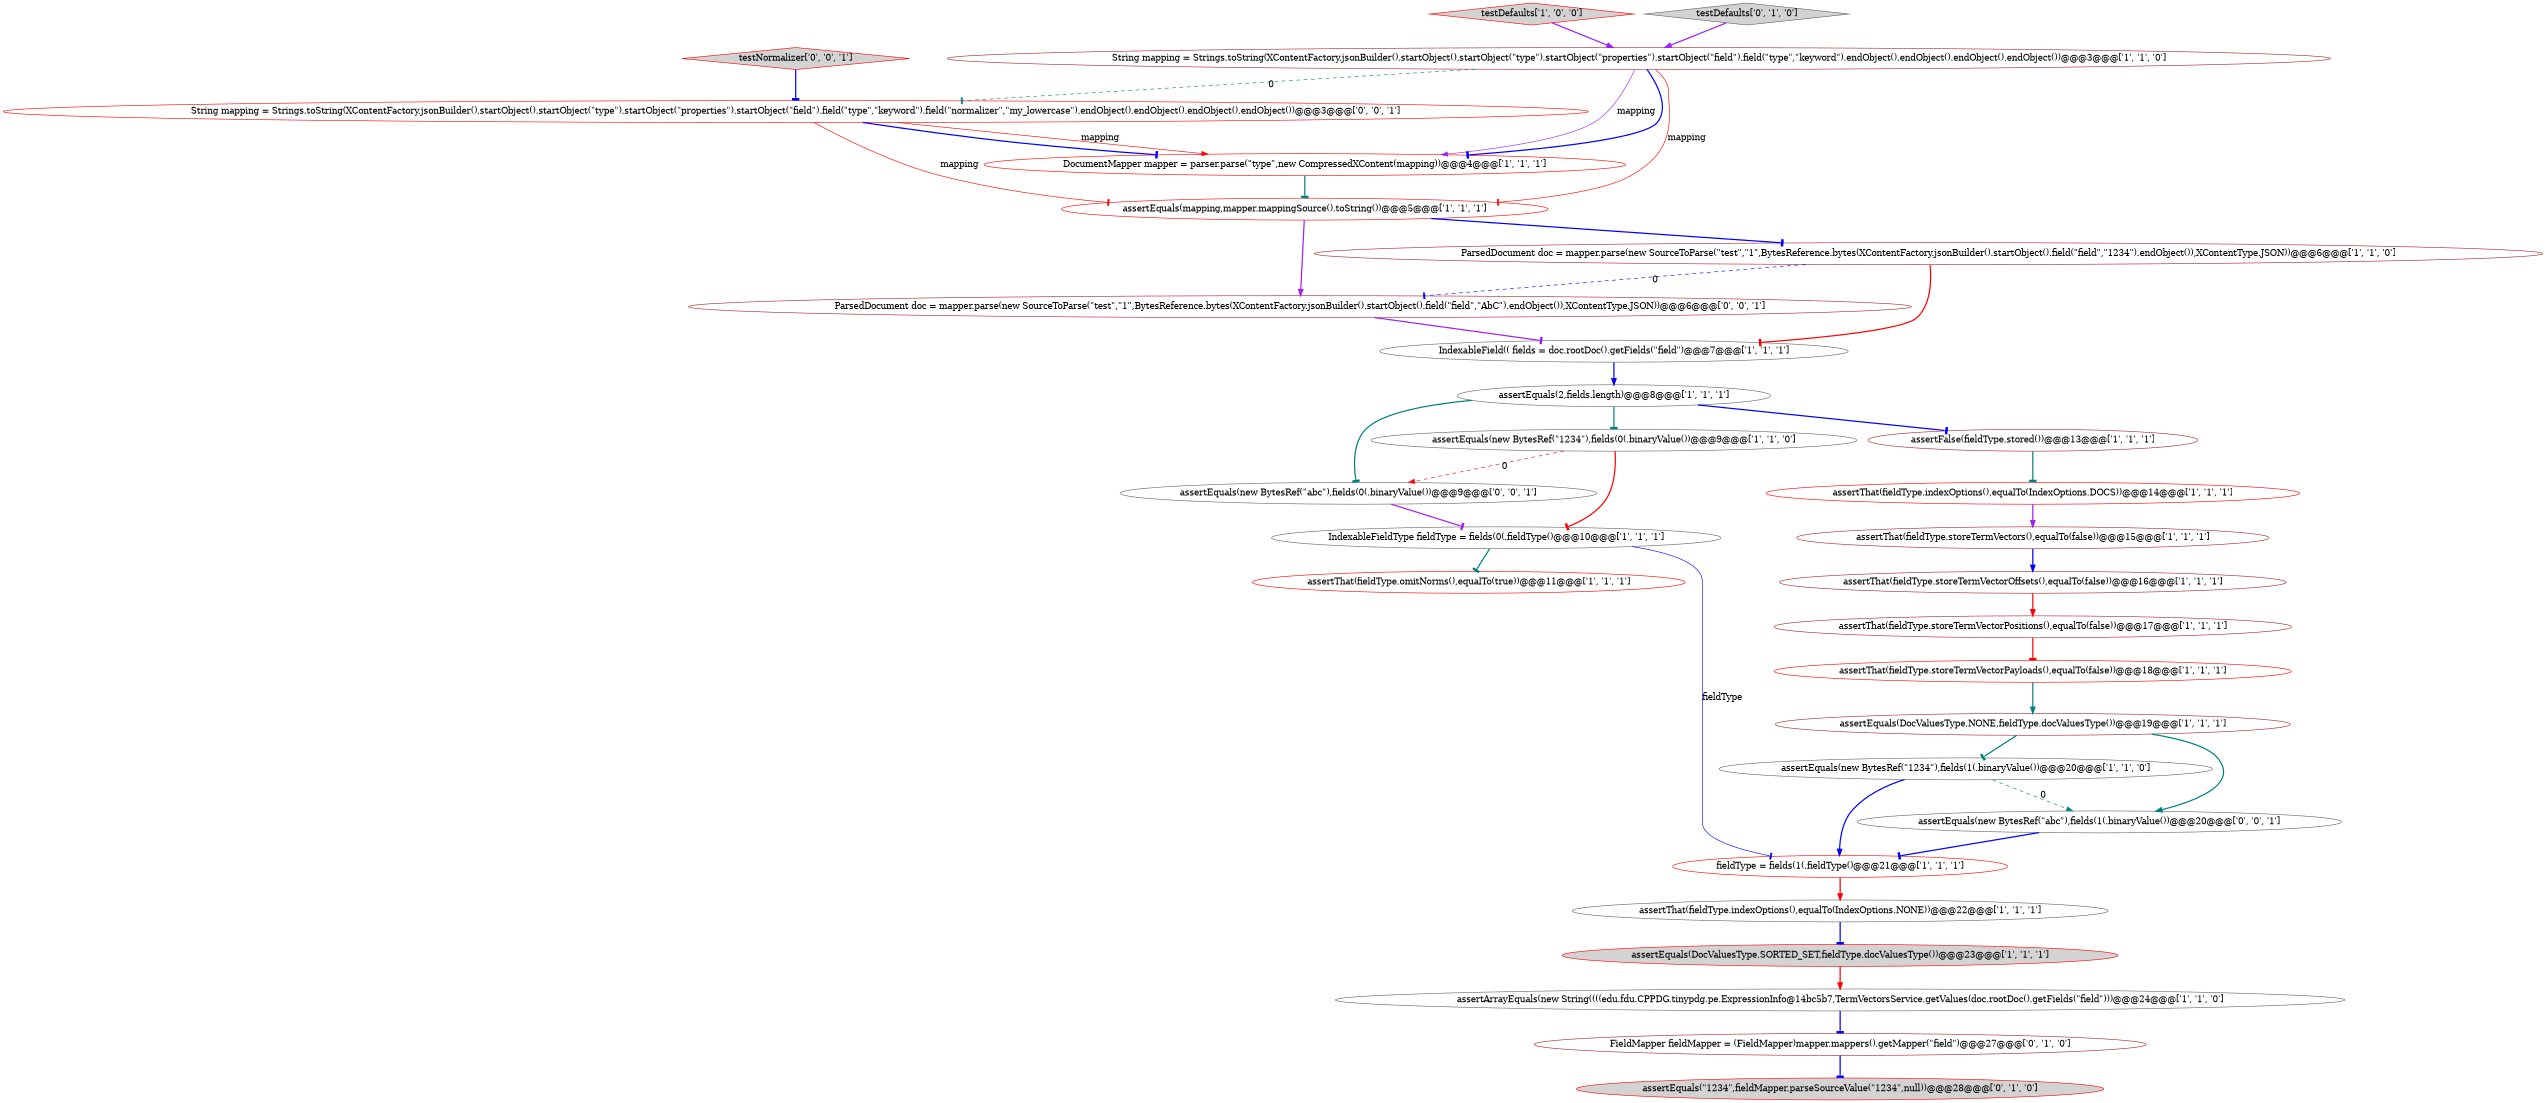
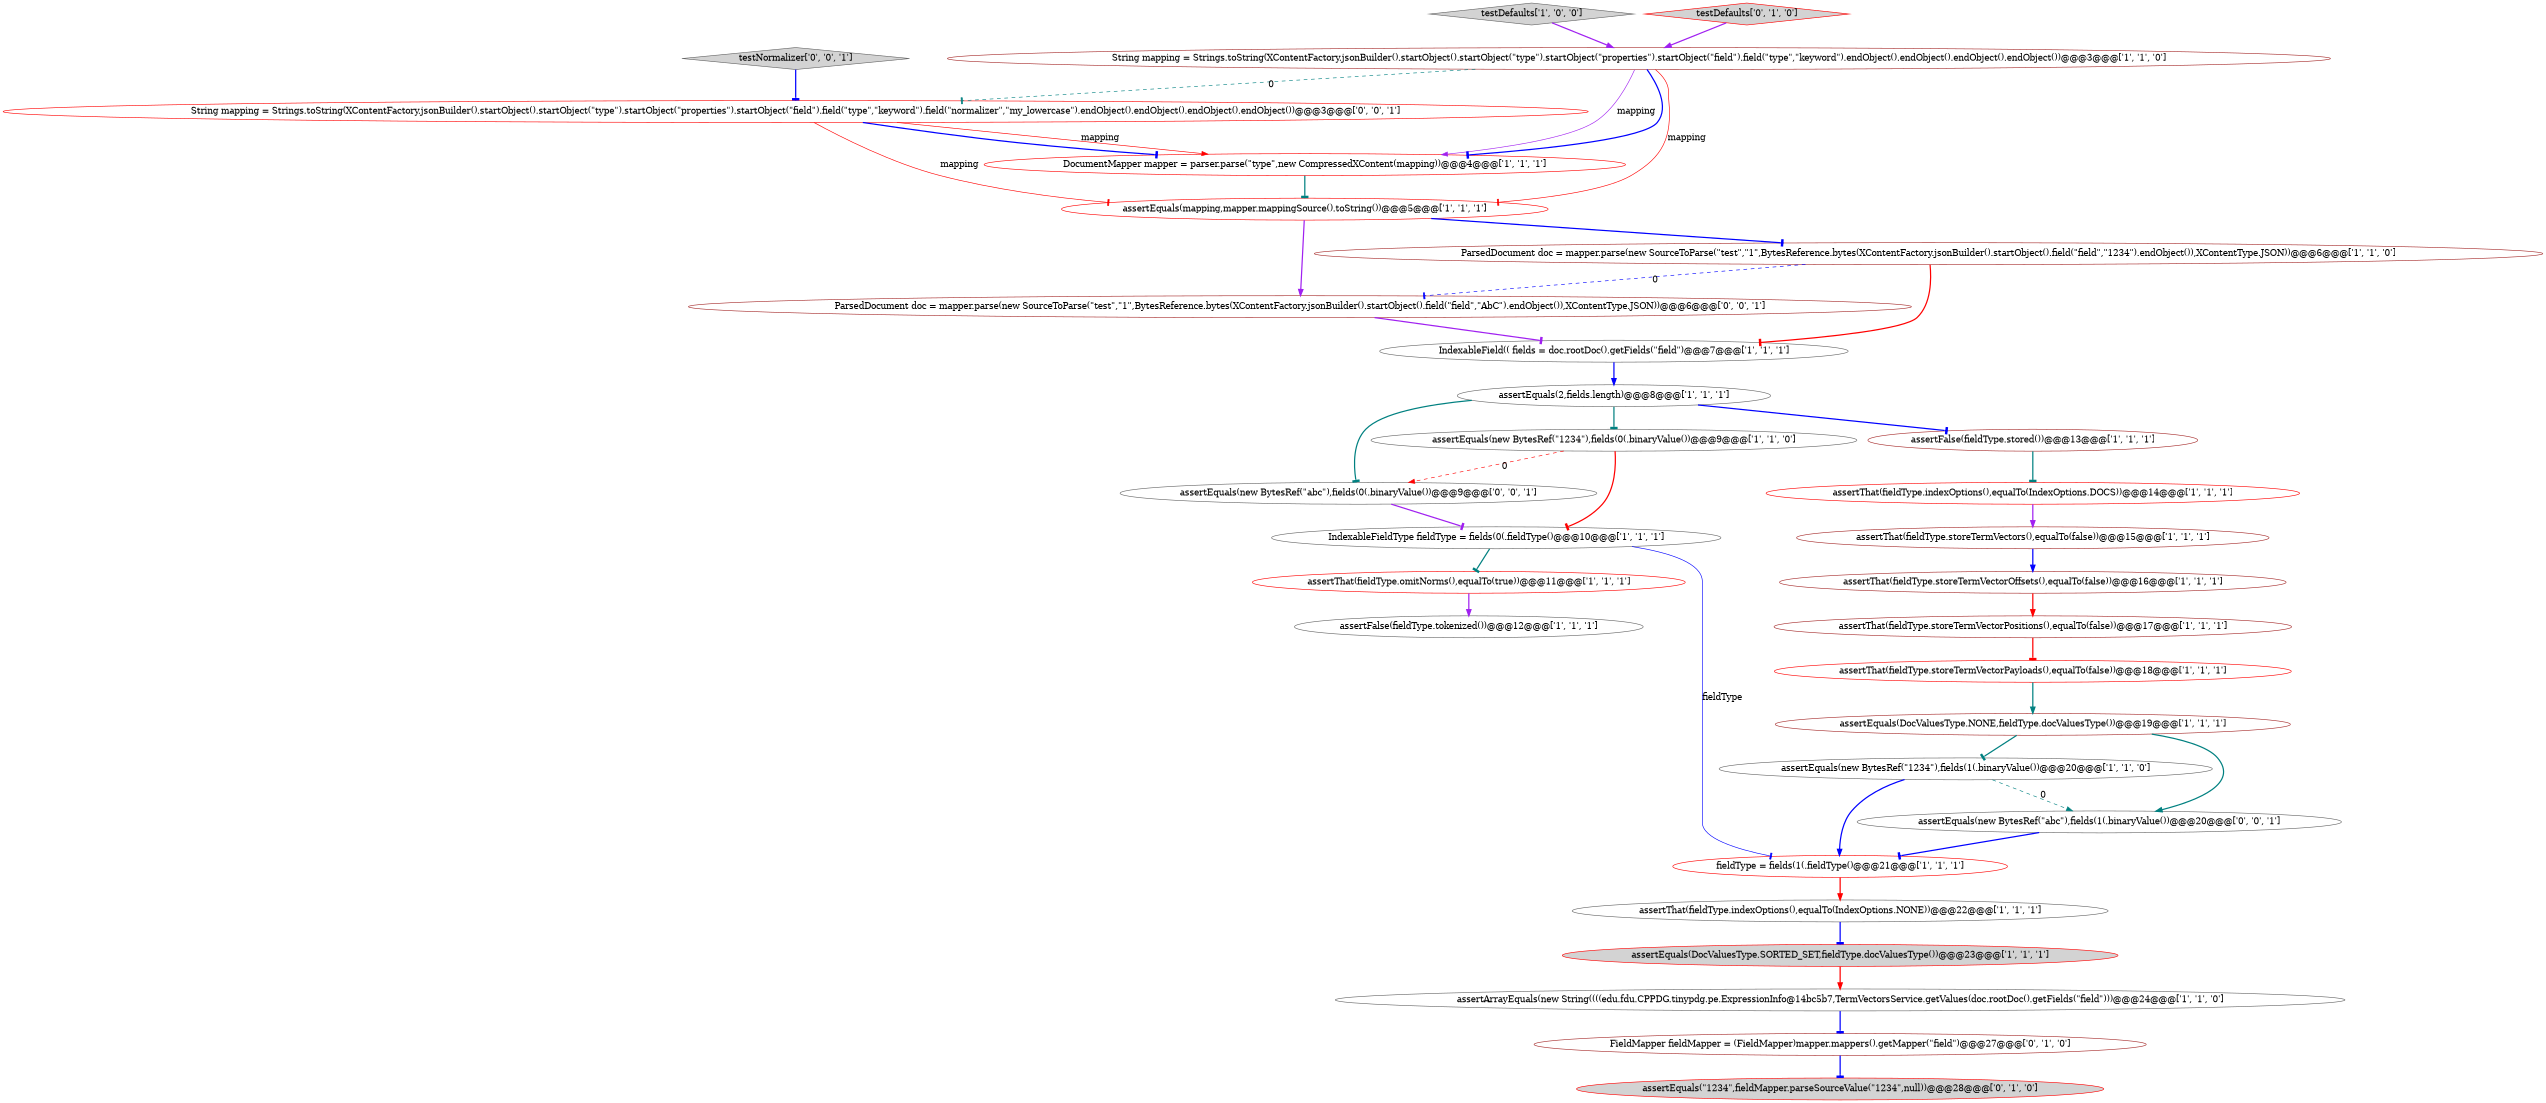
node "testDefaults['1', '0', '0']": color red -> gray40
node "testDefaults['0', '1', '0']": color gray40 -> red
node "testNormalizer['0', '0', '1']": color red -> gray40
node "assertFalse(fieldType.tokenized())@@@12@@@['1', '1', '1']": added
